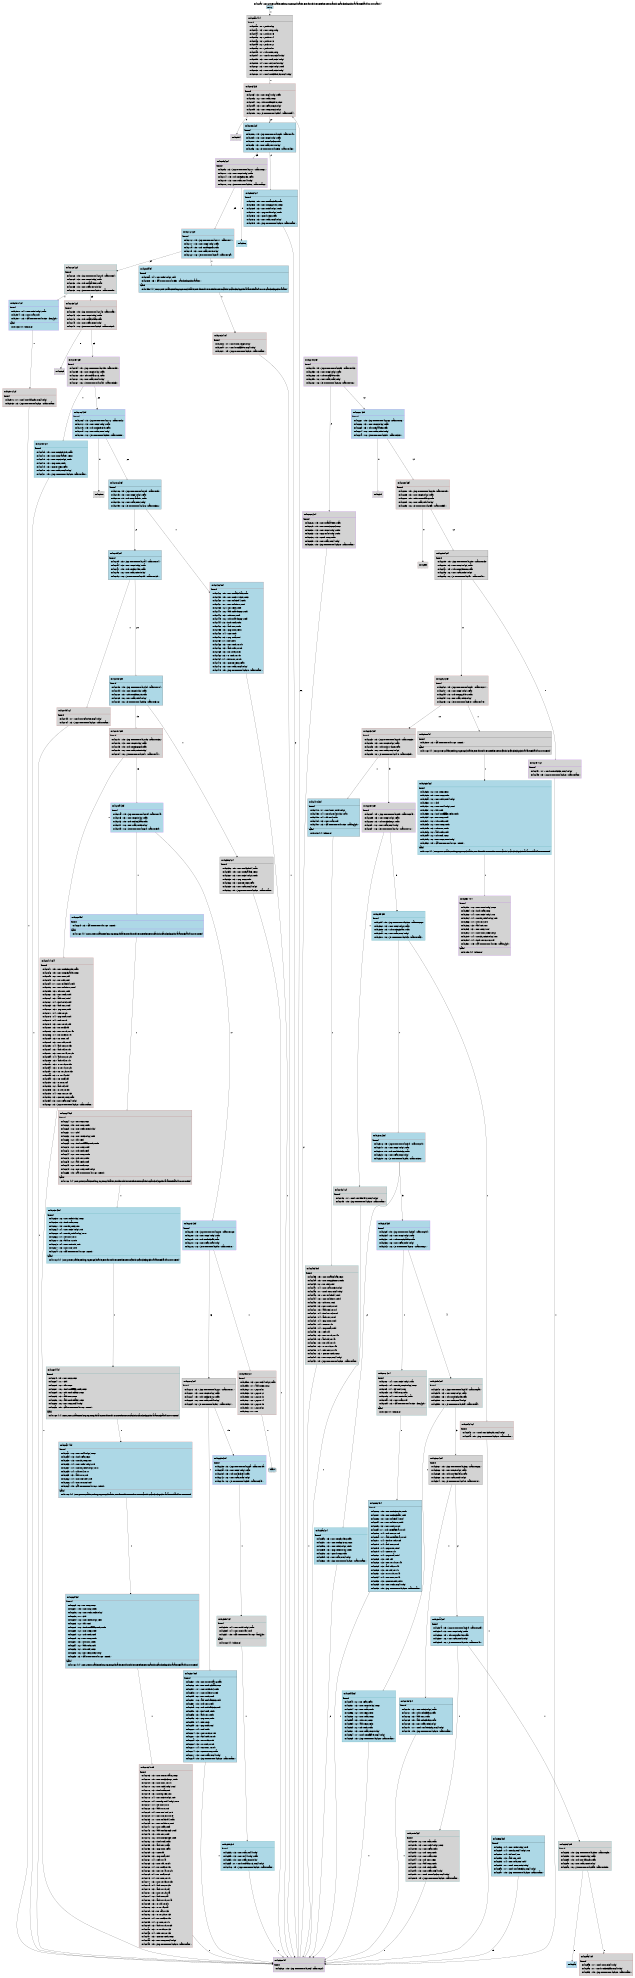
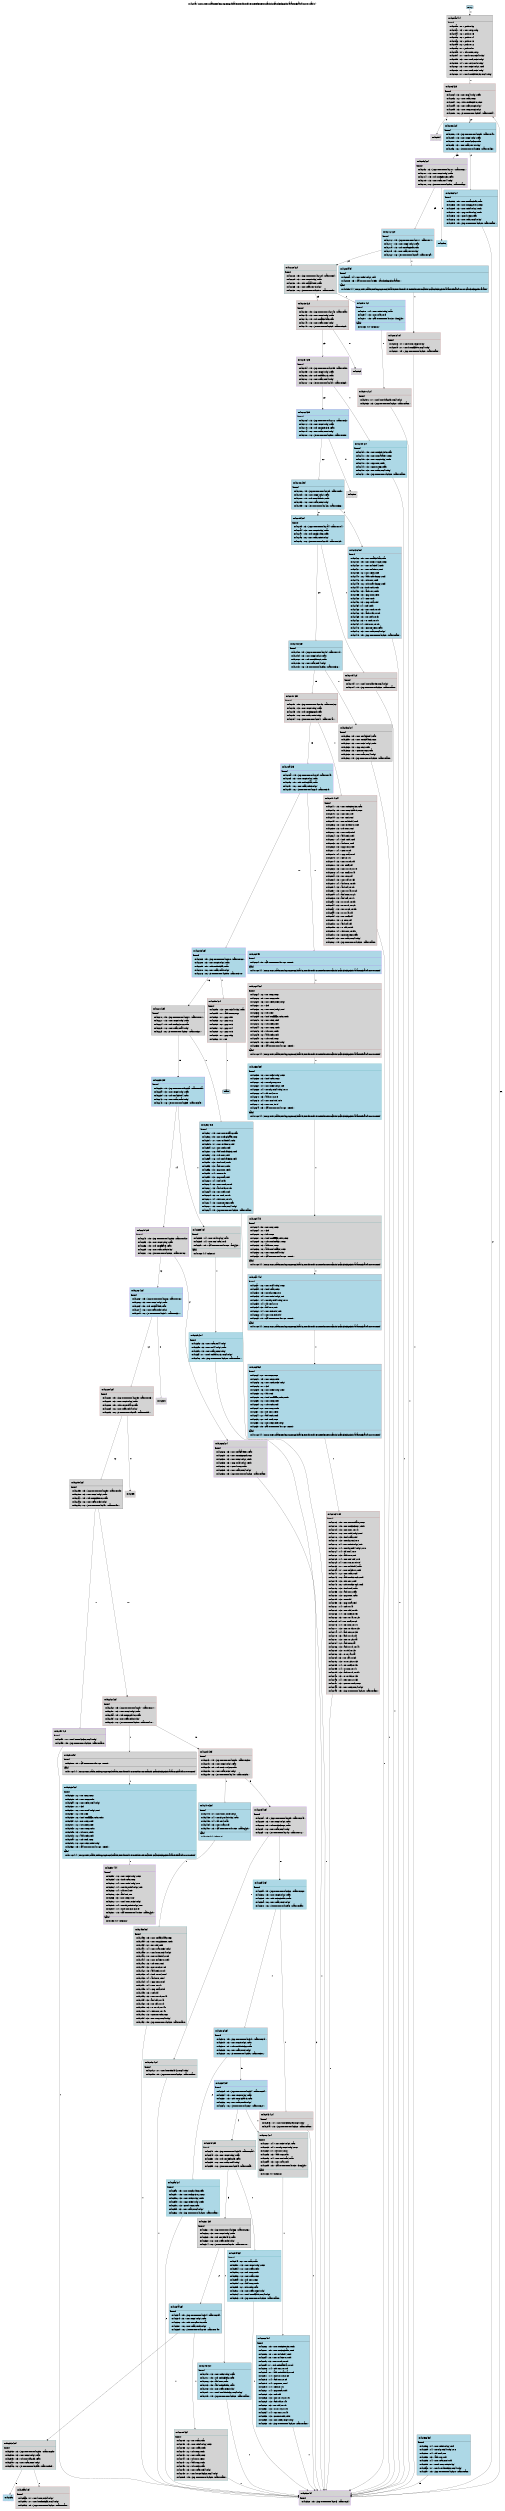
edge "0x402235 [25]" -> "0x40224e [25]": added, label "14"
